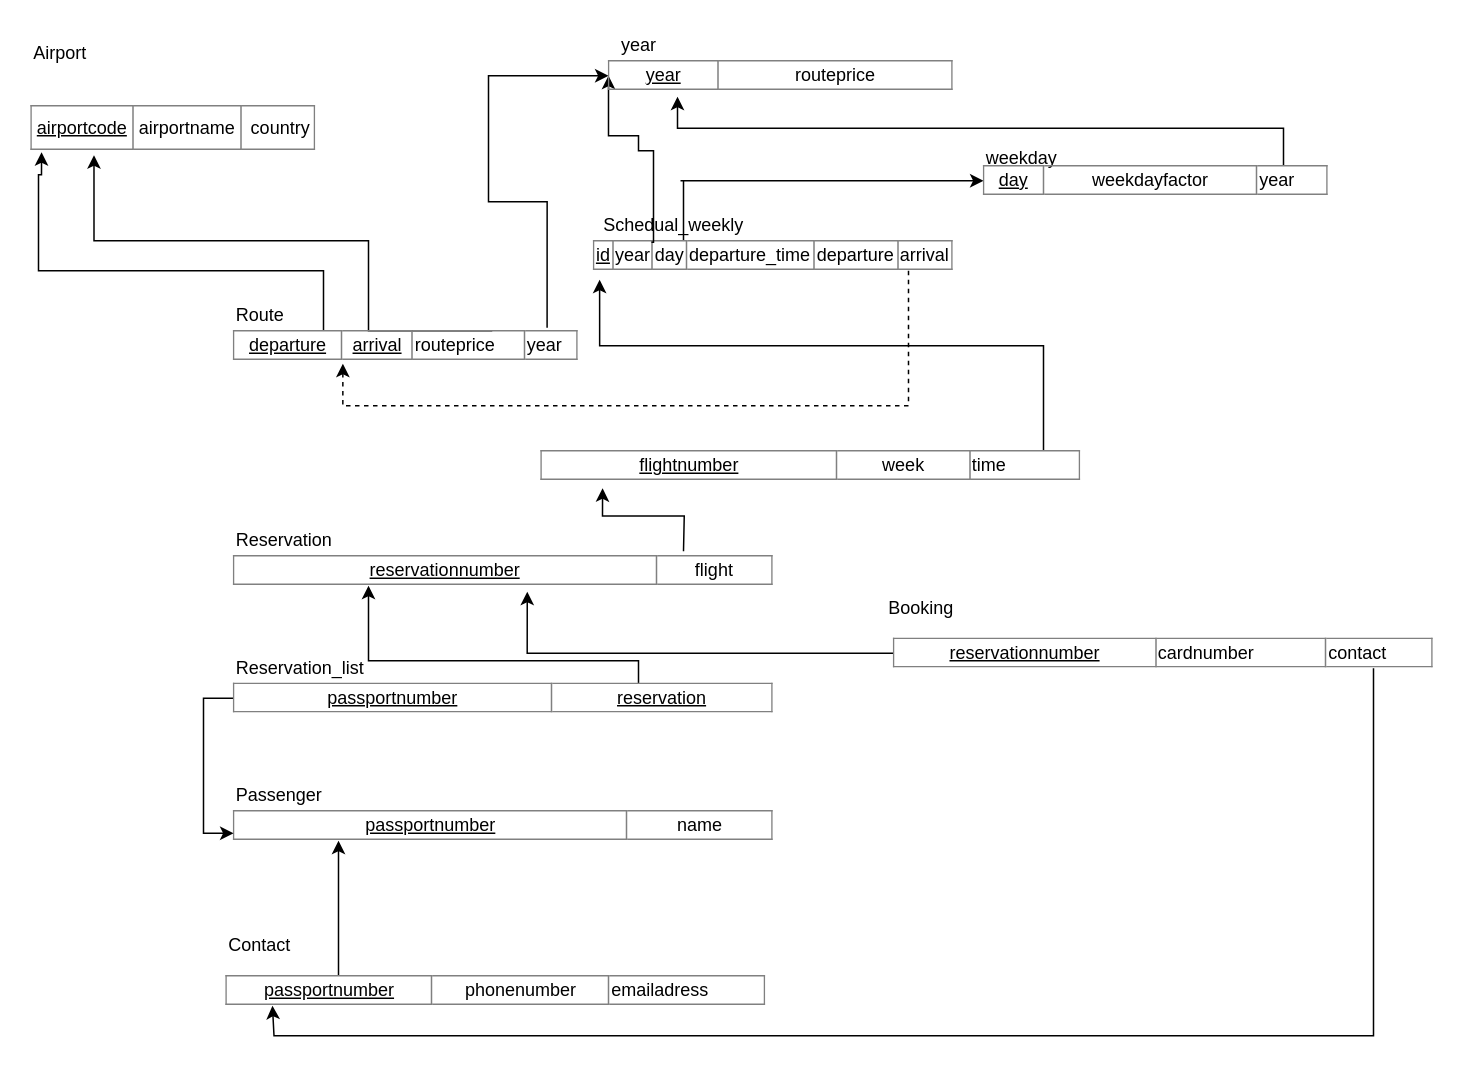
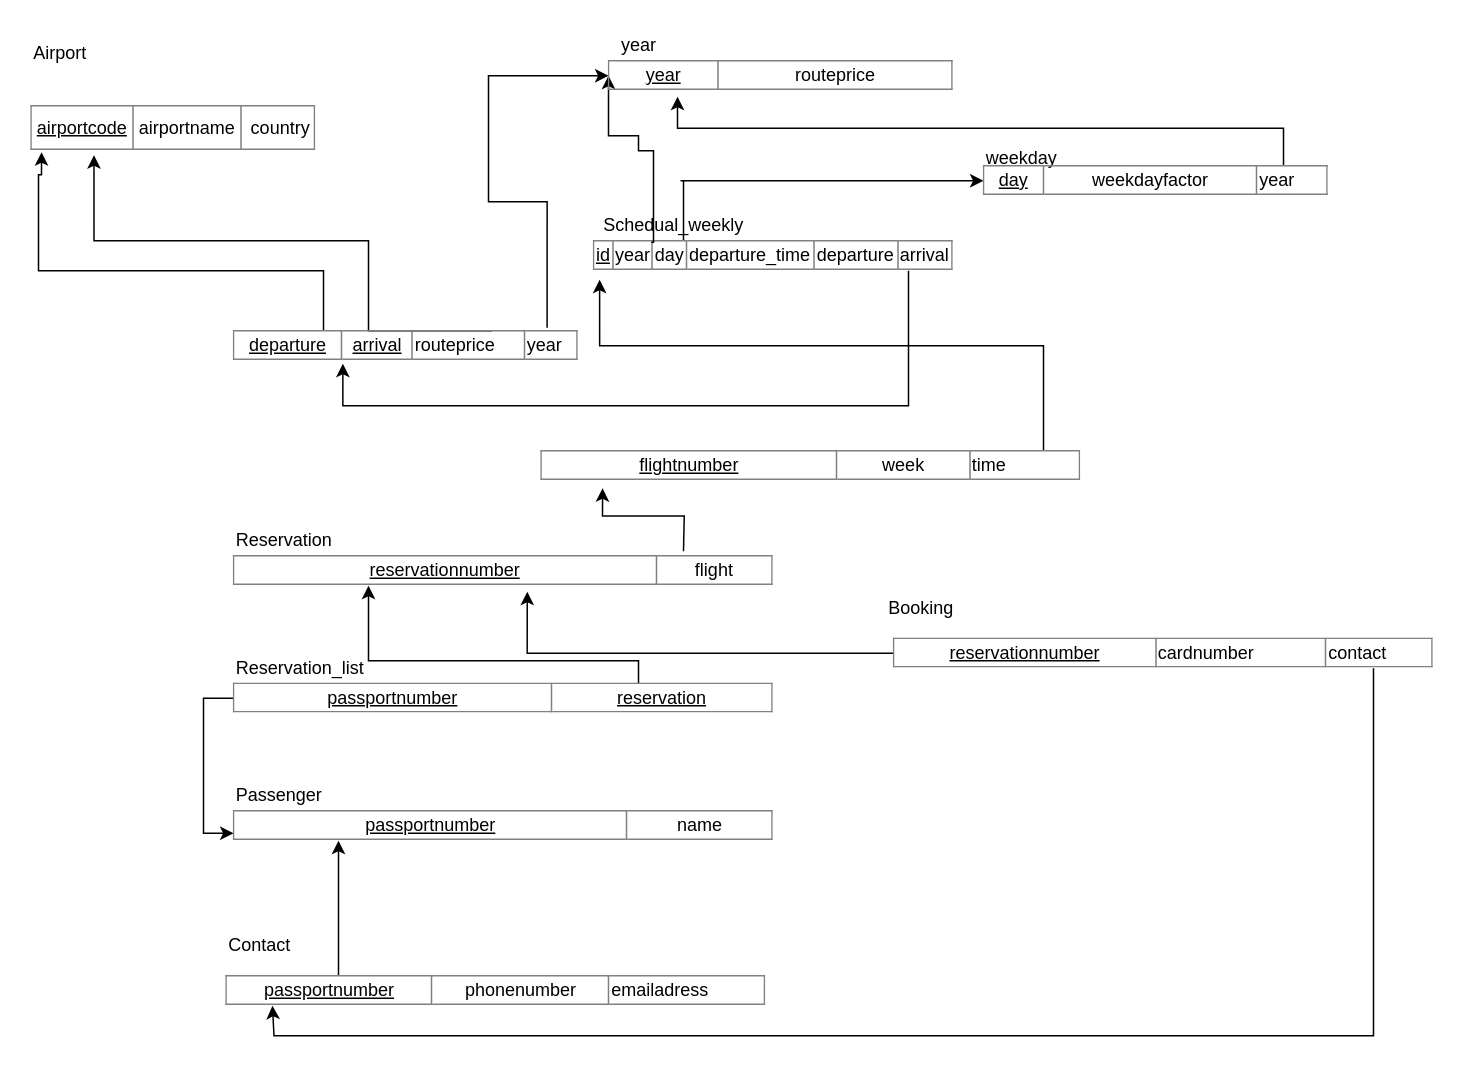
node "Route": removed
edge "id year day departure_time departure arrival" -> "departure arrival routeprice year": style dashed -> solid
